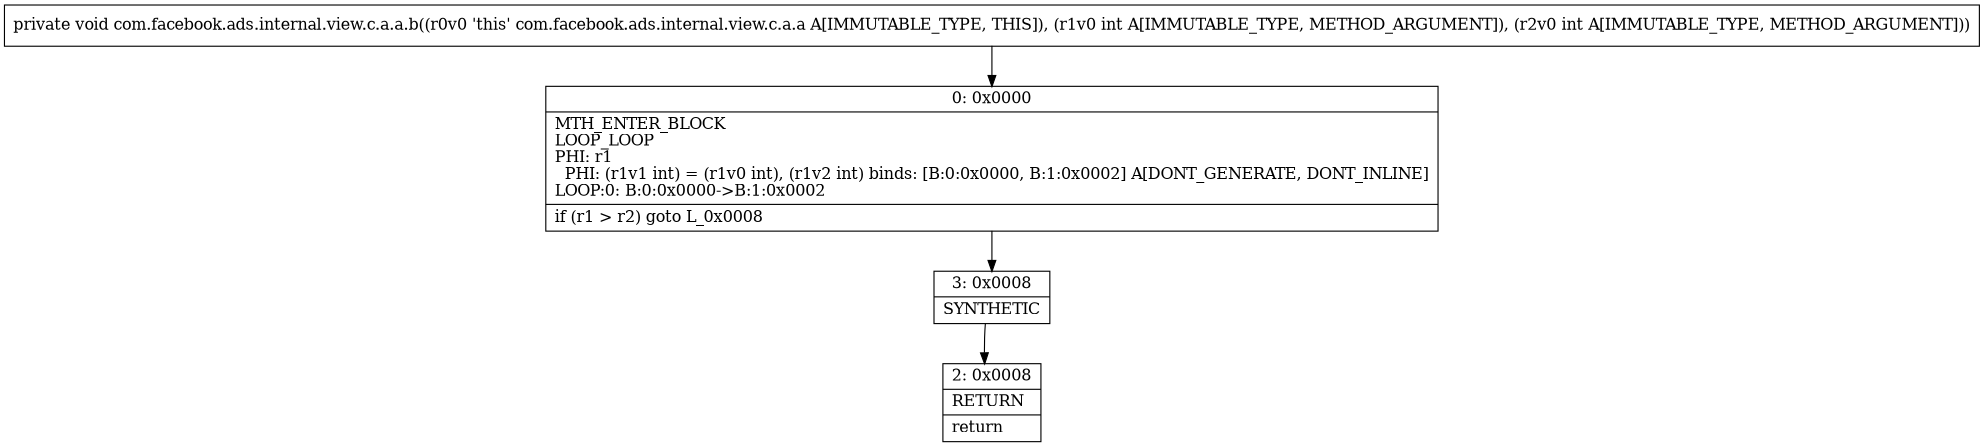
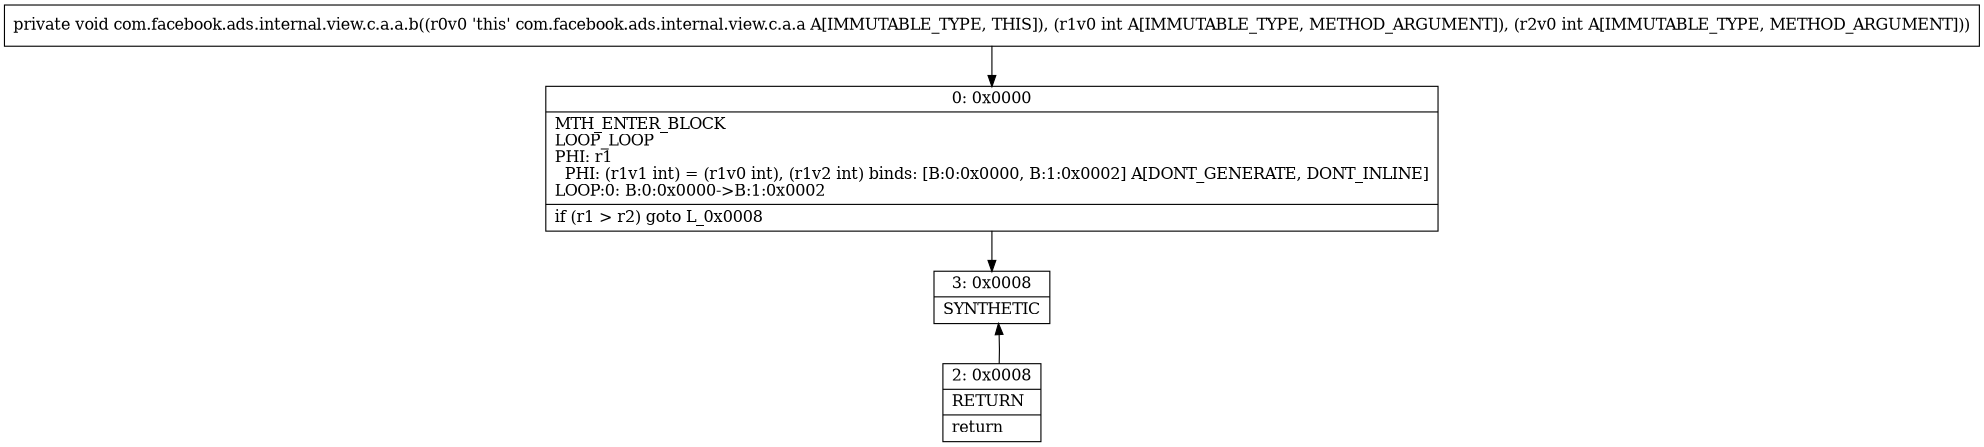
edge "3: 0x0008" -> "2: 0x0008": reversed
